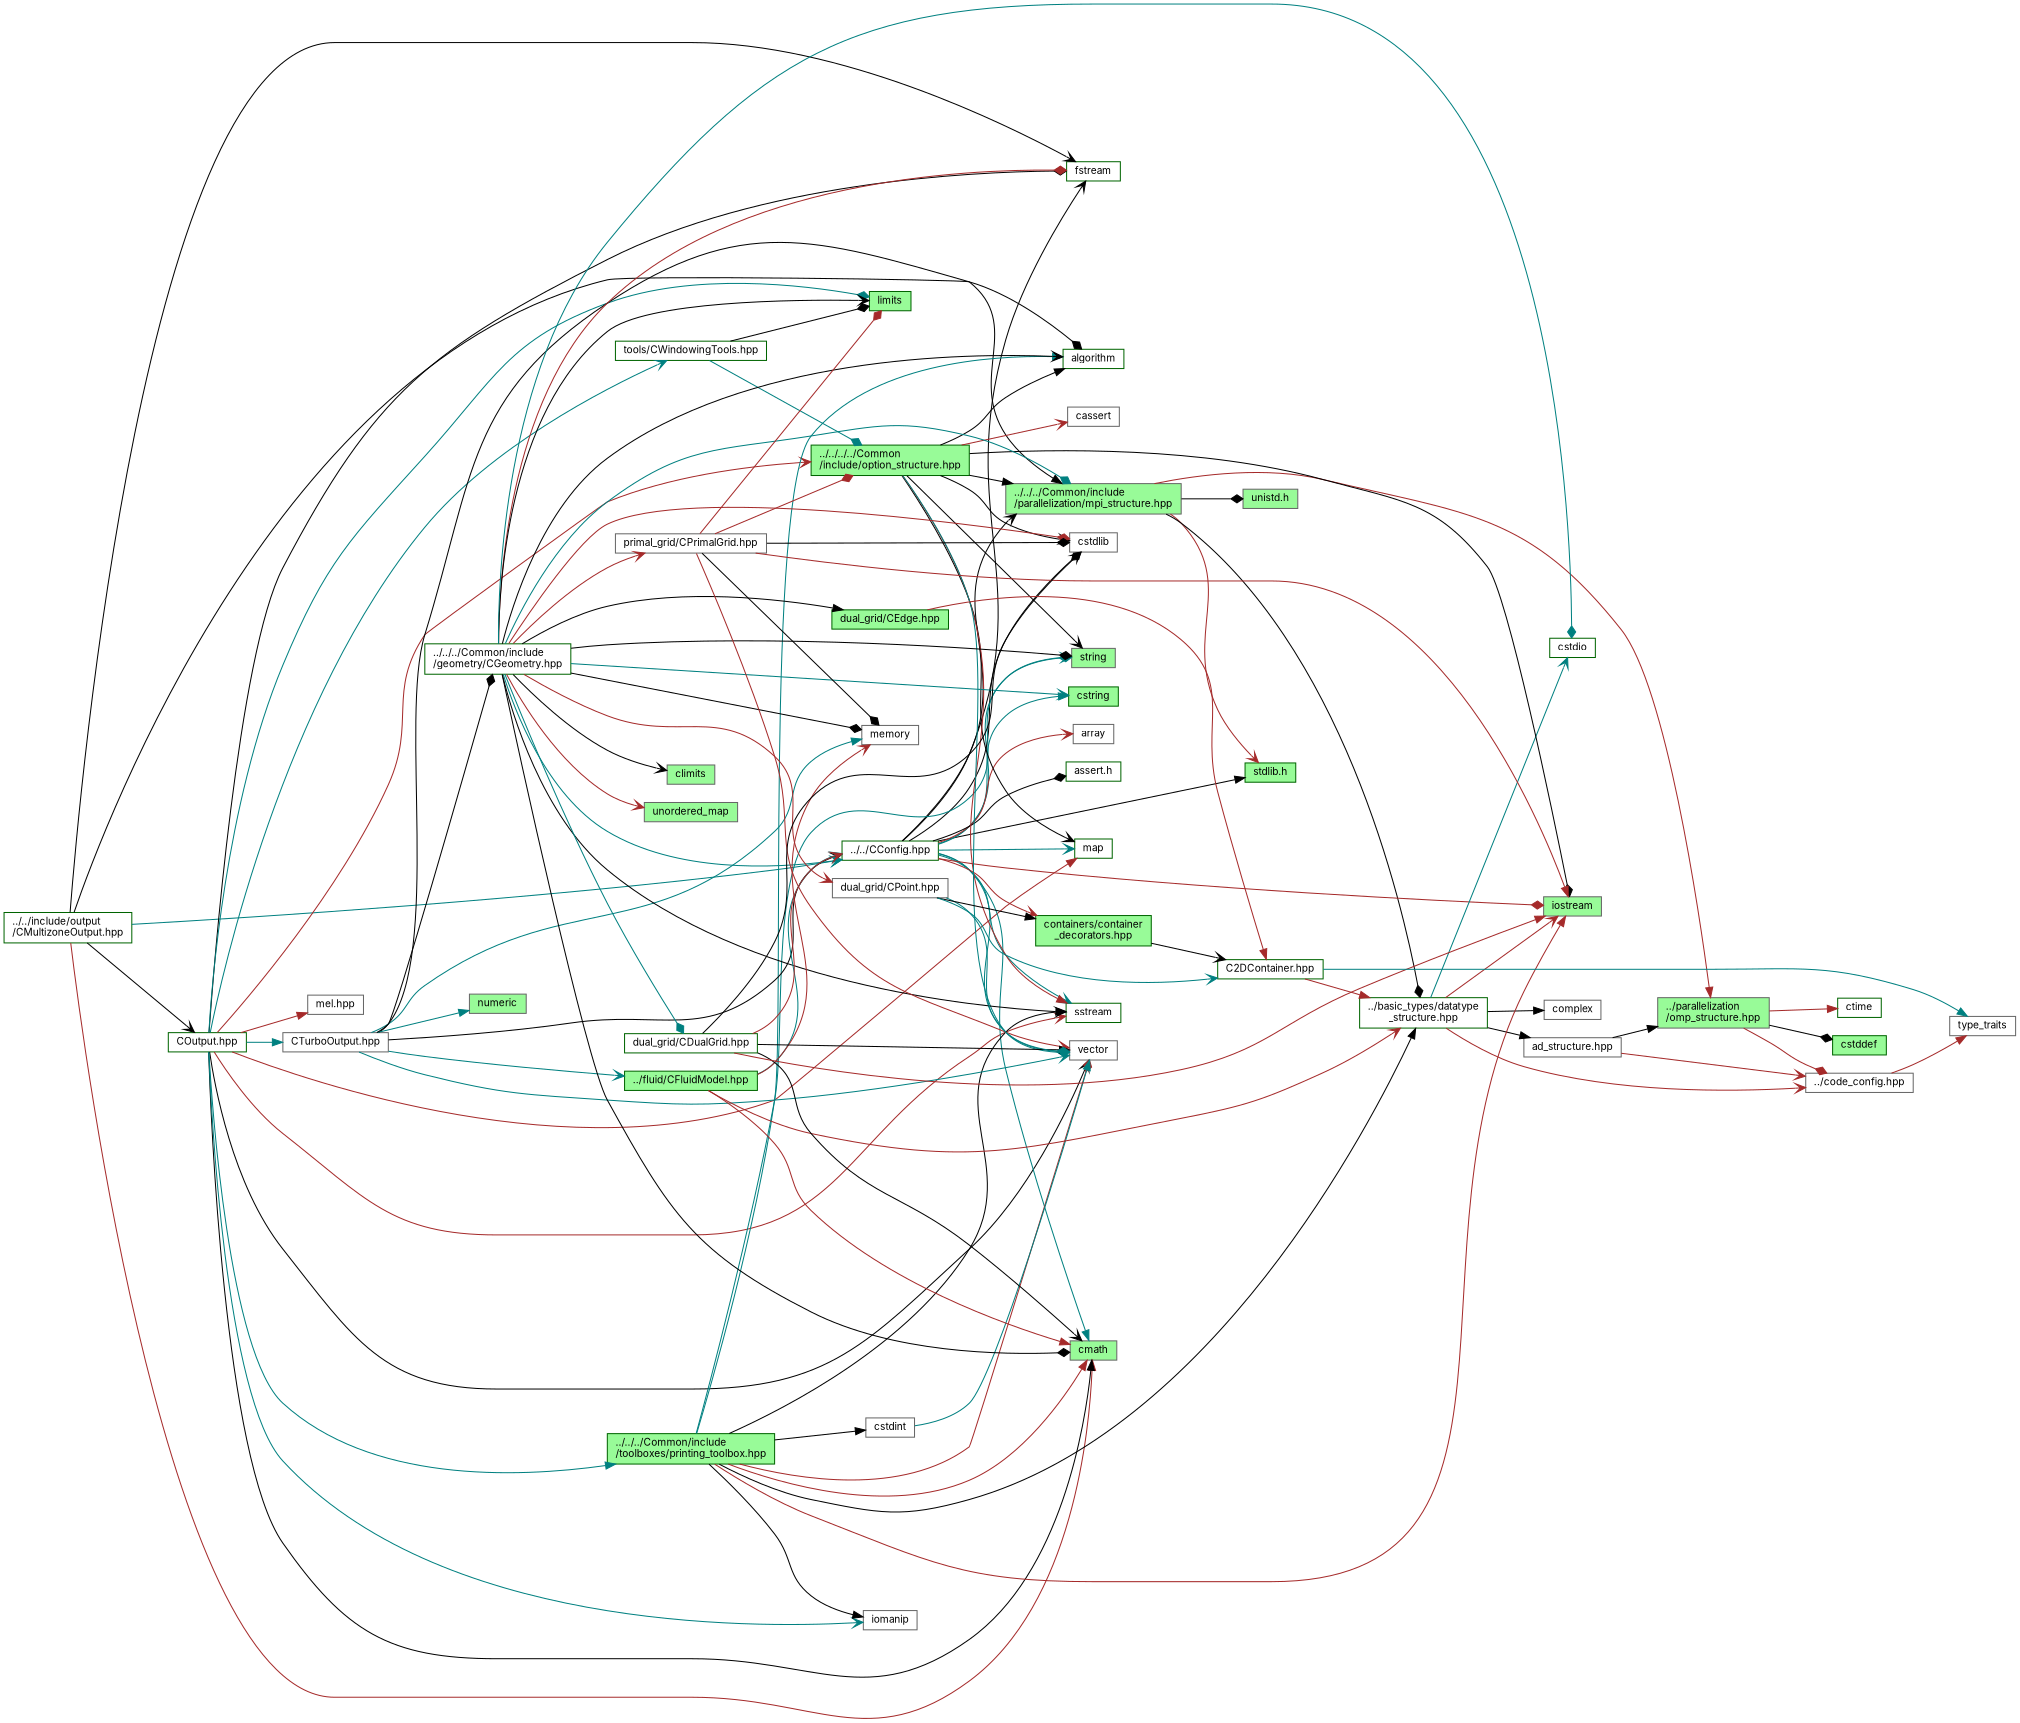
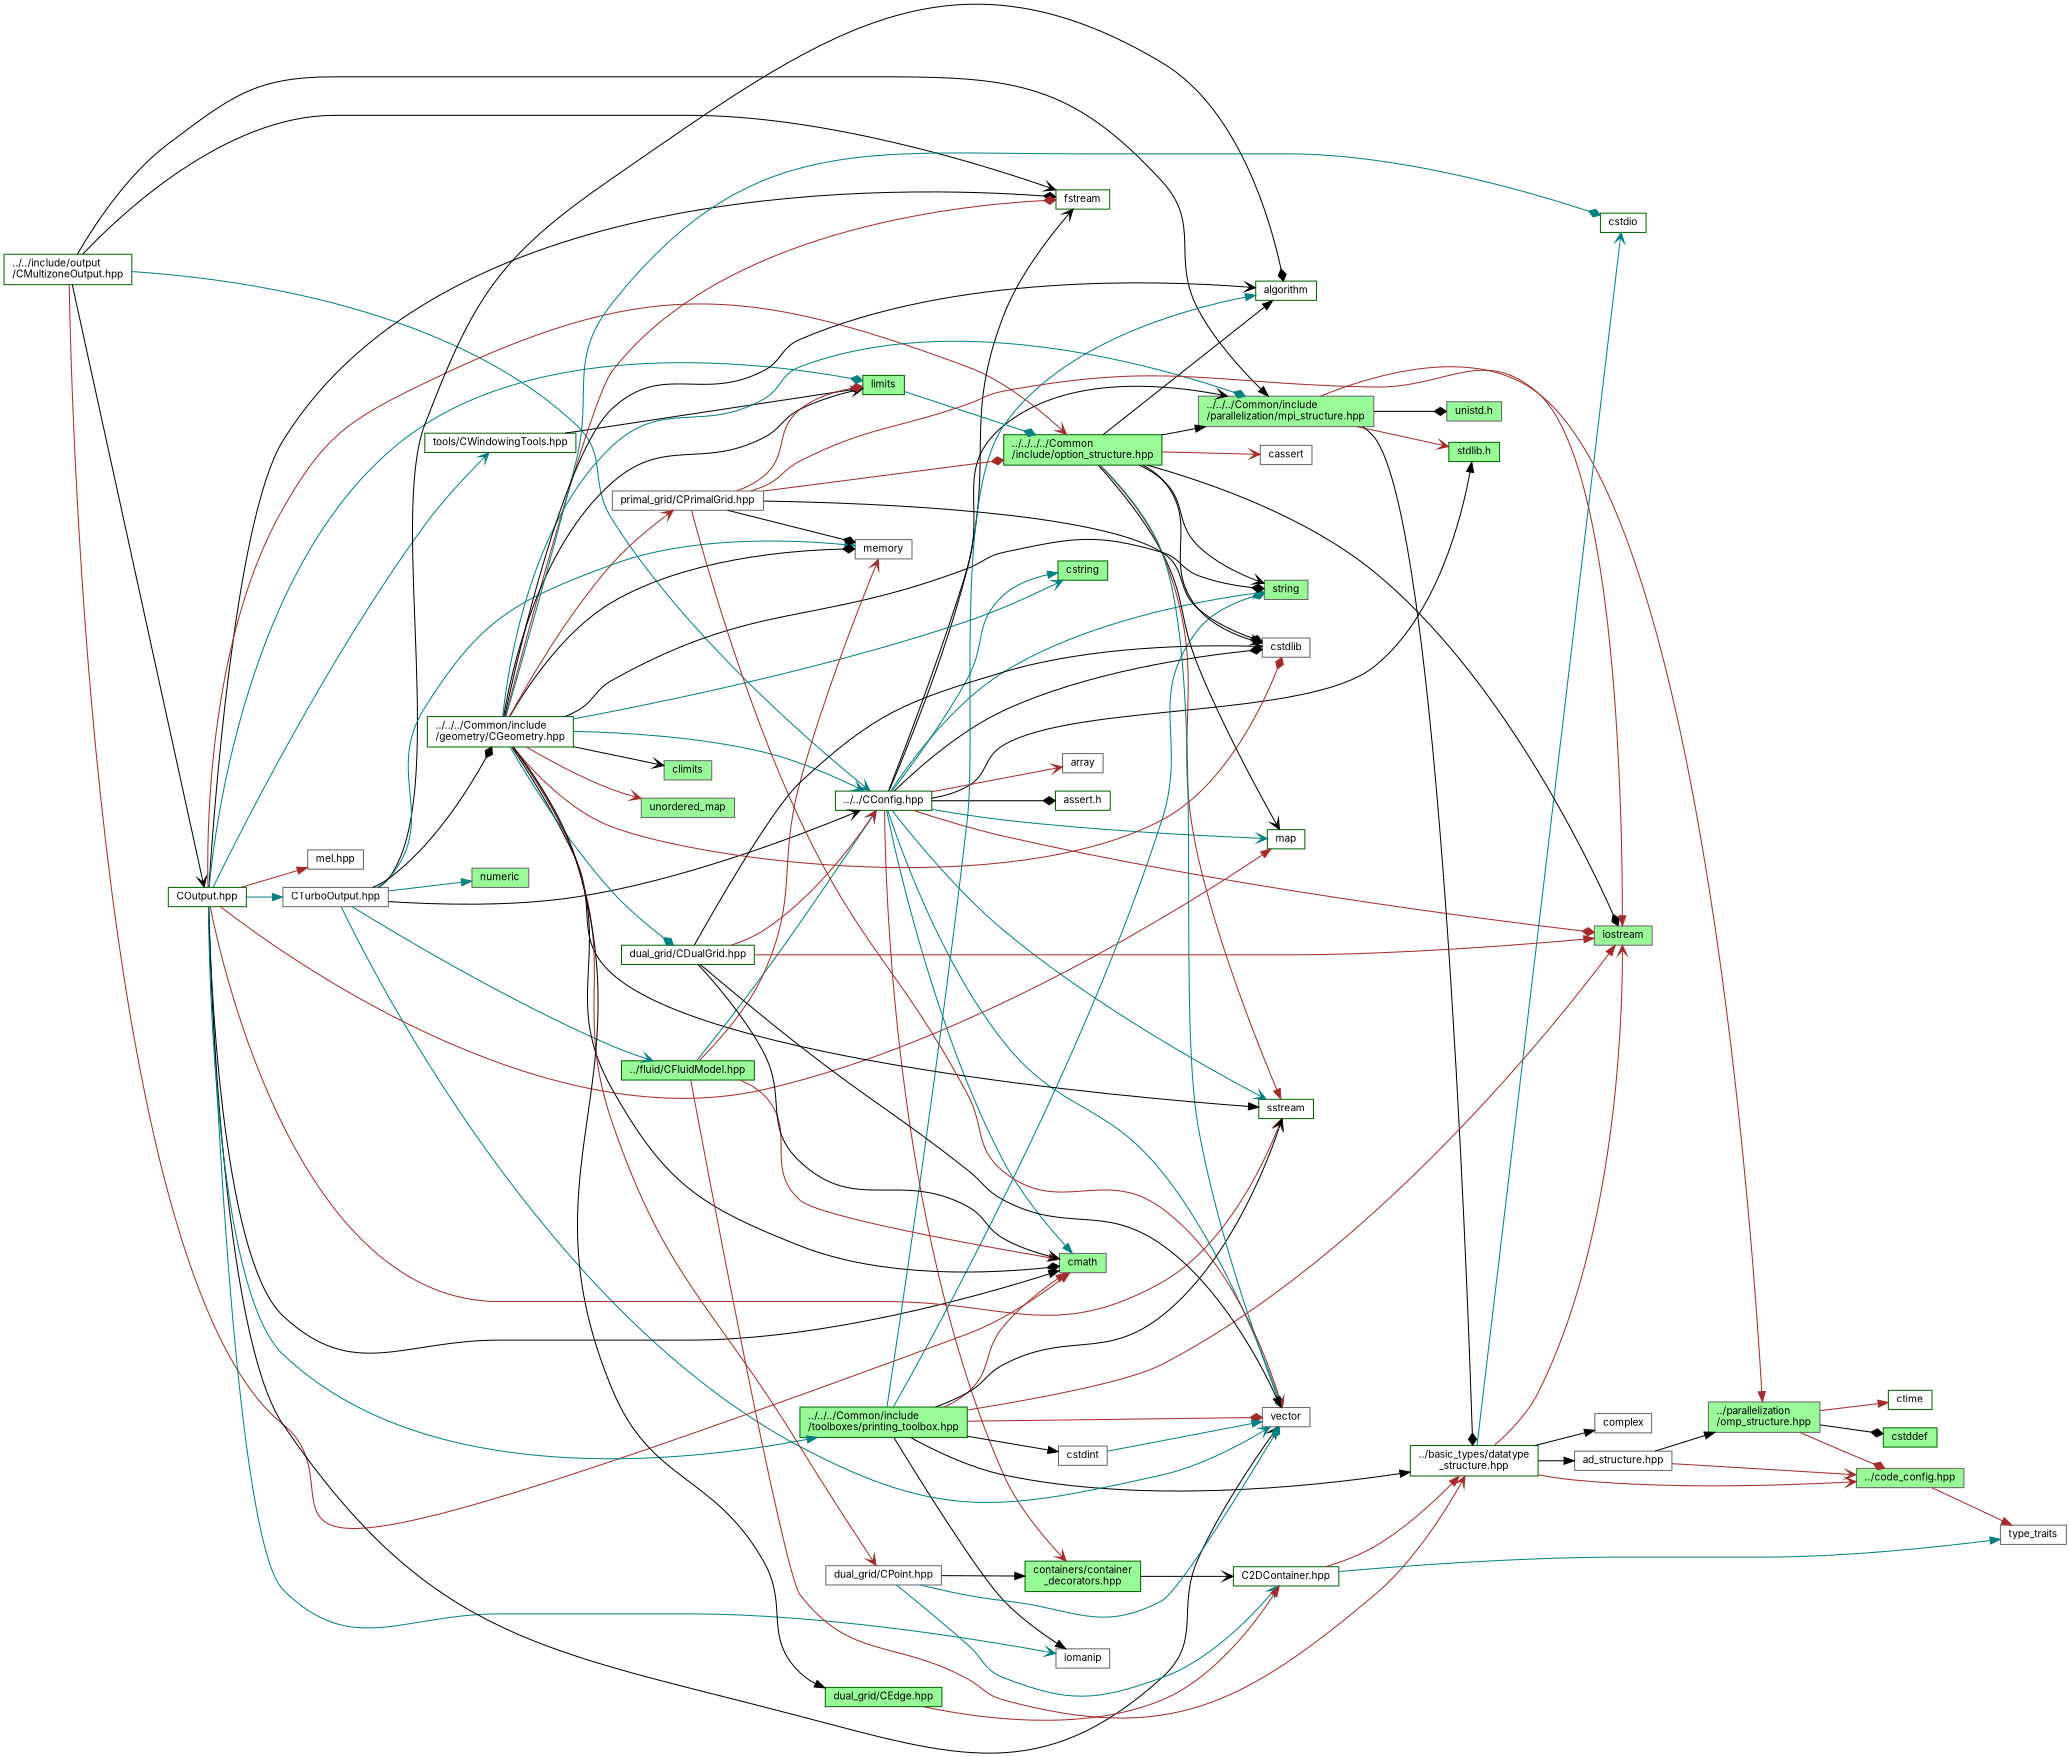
edge "tools/CWindowingTools.hpp" -> "../../../../Common /include/option_structure.hpp": now "limits" -> "../../../../Common /include/option_structure.hpp"
node "../code_config.hpp": fillcolor white -> palegreen
